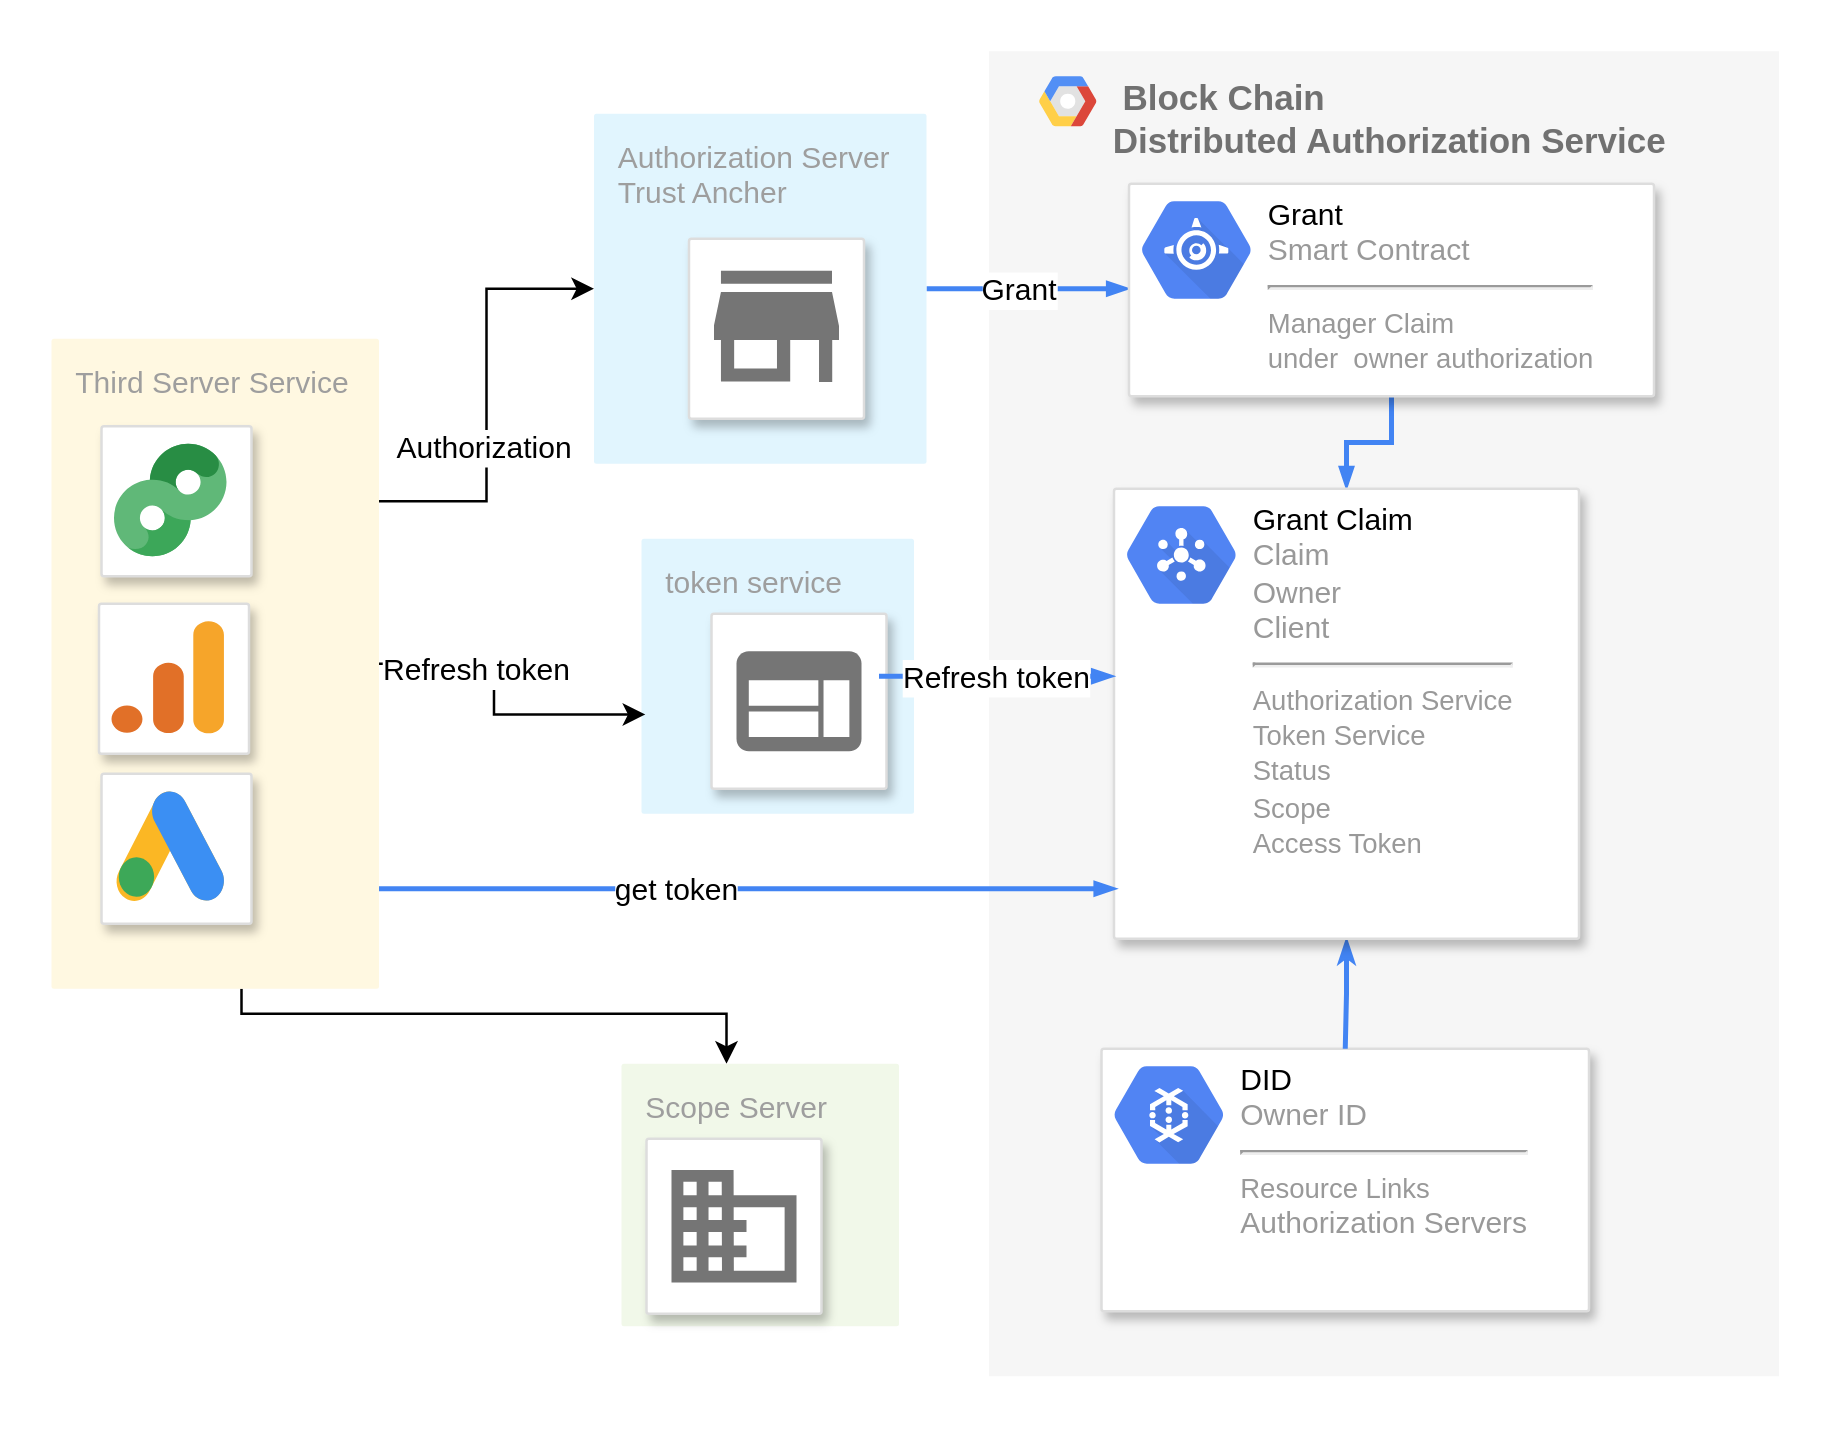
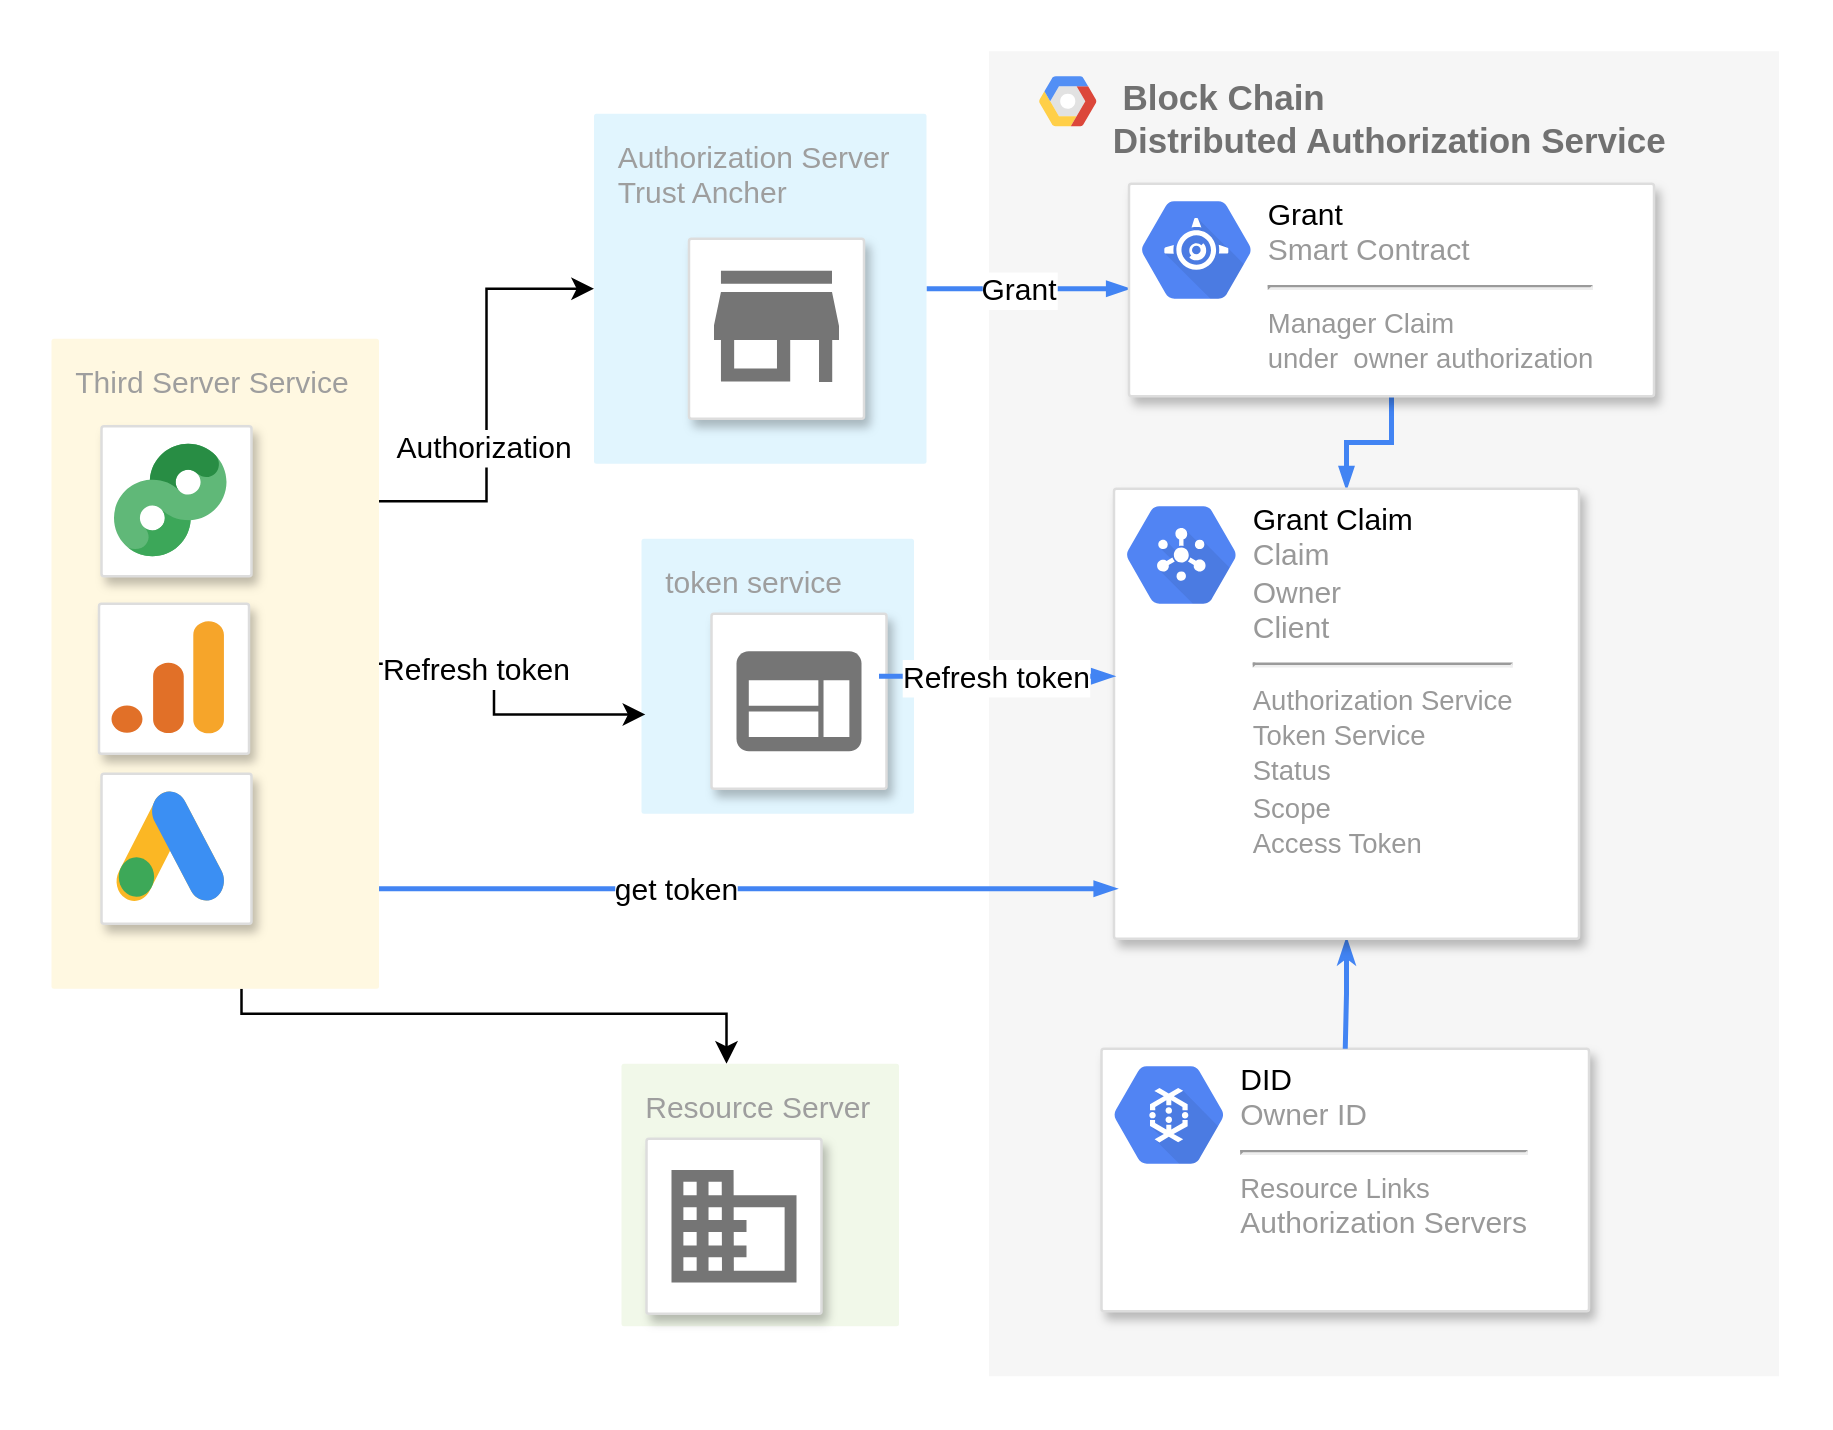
node "Scope Server": label "Scope Server" -> "Resource Server"
